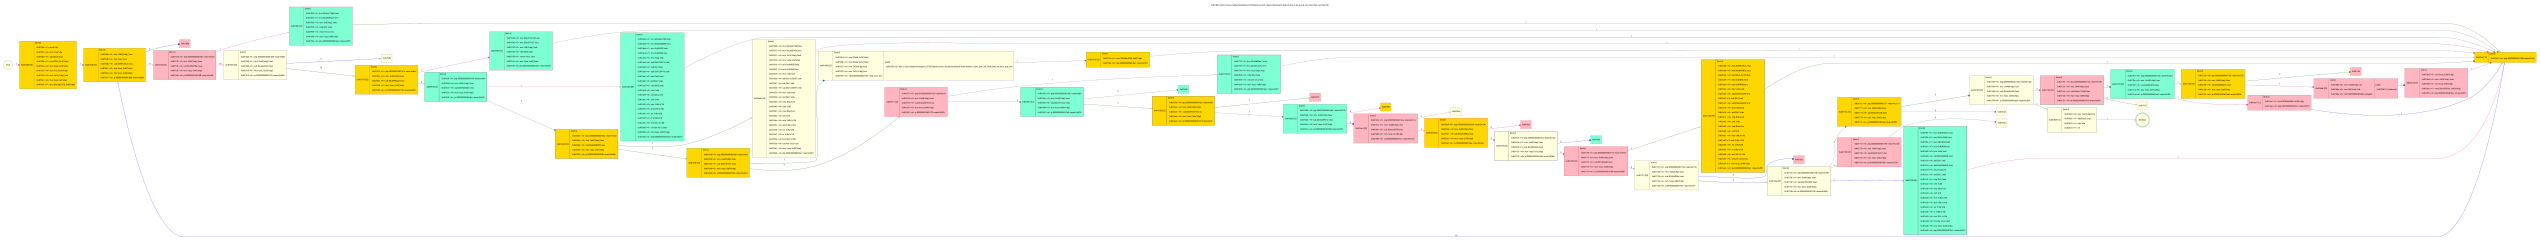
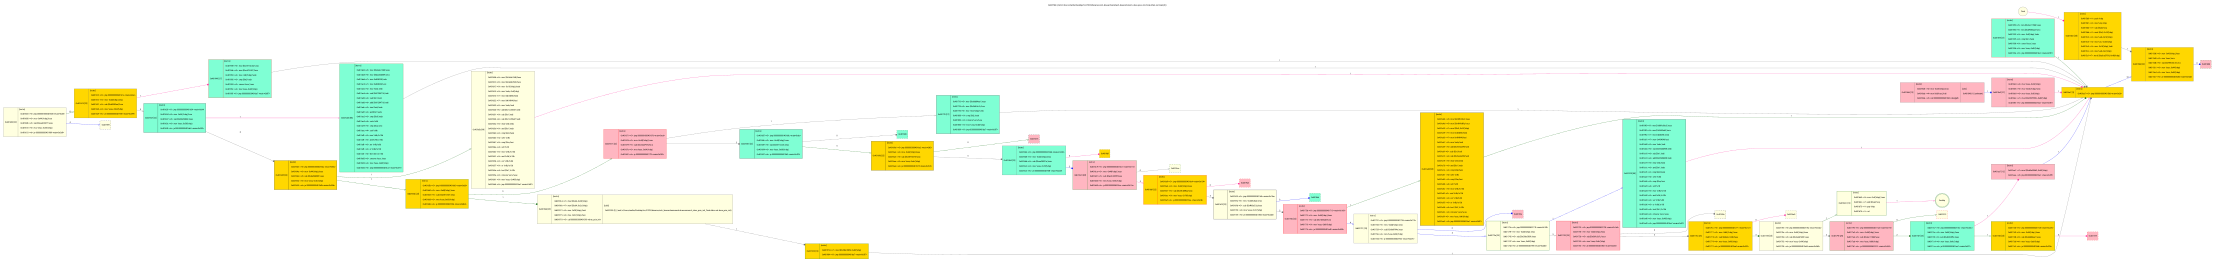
node "0x4015ed [22]": removed
edge "0x4017d0 [25]" -> "0x4017e9": color darkgreen -> deeppink
edge "0x4017d0 [25]" -> "0x4018d6 [13]": removed, label "1"
edge "0x40173a [25]" -> "0x40176c [25]": now "0x401753 [25]" -> "0x40176c [25]"
